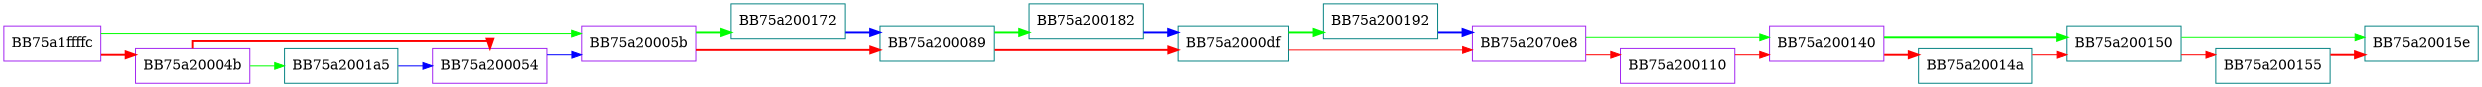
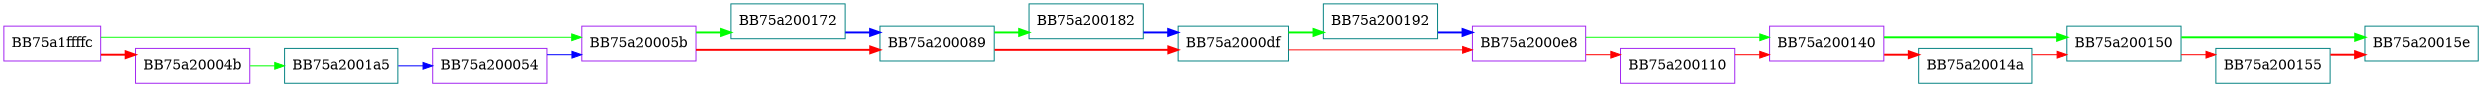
edge "BB75a200150" -> "BB75a20015e": style solid -> bold
edge "BB75a20004b" -> "BB75a200054": removed
node "BB75a2070e8": label "BB75a2070e8" -> "BB75a2000e8"
